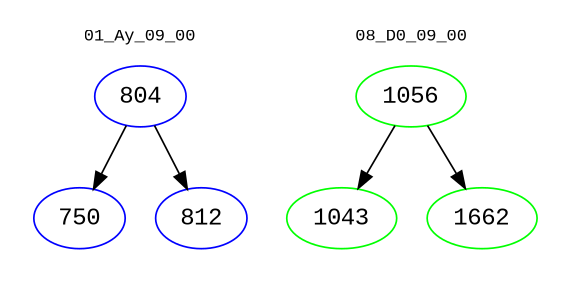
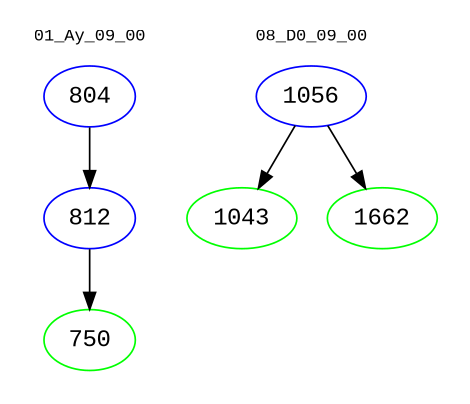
node "1056": color green -> blue
edge "804" -> "750": now "812" -> "750"
node "750": color blue -> green
